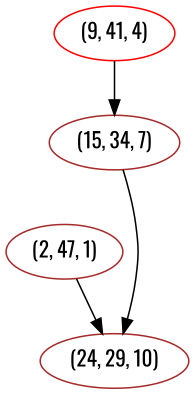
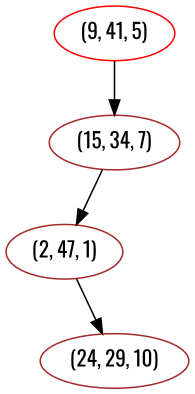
node "(9, 41, 4)": label "(9, 41, 4)" -> "(9, 41, 5)"
edge "(15, 34, 7)" -> "(24, 29, 10)": now "(15, 34, 7)" -> "(2, 47, 1)"
